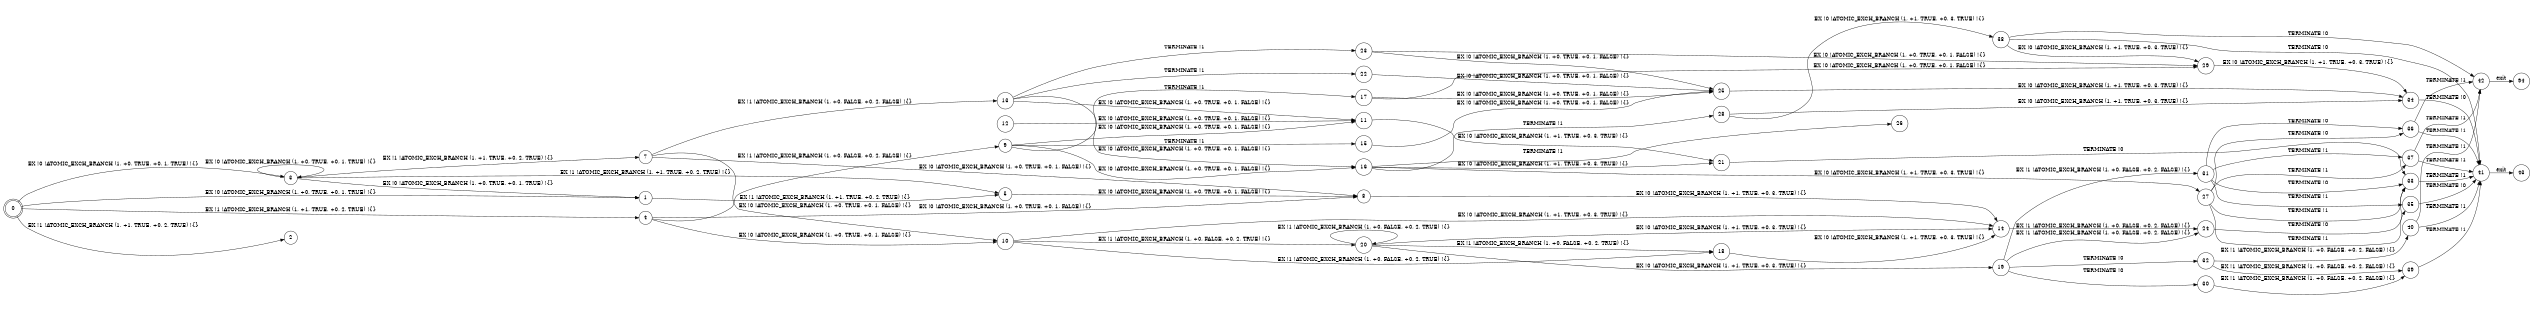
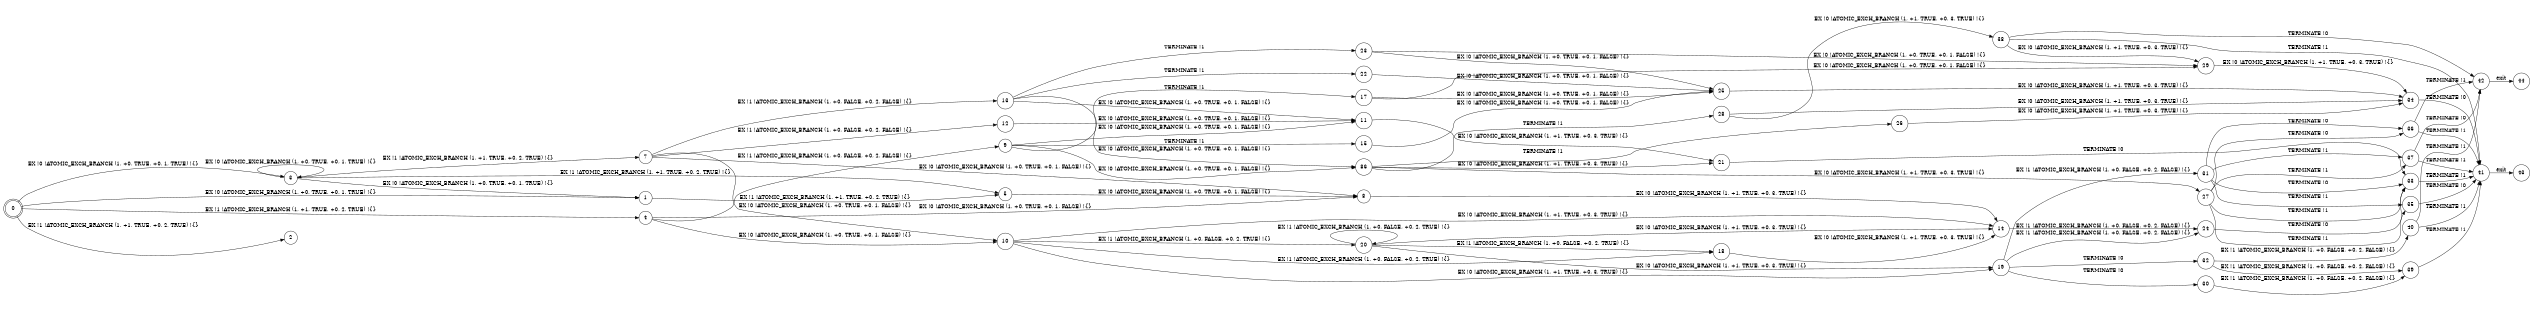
edge "38" -> "41": label "TERMINATE !0" -> "TERMINATE !1"
node "94": label "94" -> "44"
edge "26" -> "34": added, label "EX !0 !ATOMIC_EXCH_BRANCH (1, +1, TRUE, +0, 3, TRUE) !{}"
edge "37" -> "42": label "TERMINATE !1" -> "TERMINATE !0"
edge "7" -> "12": added, label "EX !1 !ATOMIC_EXCH_BRANCH (1, +0, FALSE, +0, 2, FALSE) !{}"
node "16": label "16" -> "86"
edge "10" -> "19": added, label "EX !0 !ATOMIC_EXCH_BRANCH (1, +1, TRUE, +0, 3, TRUE) !{}"
